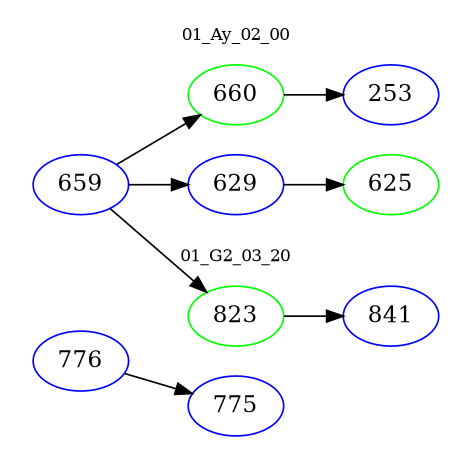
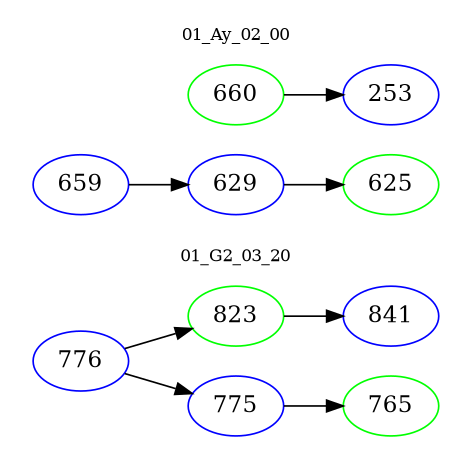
edge "659" -> "660": removed
edge "659" -> "823": now "776" -> "823"
node "765": added
